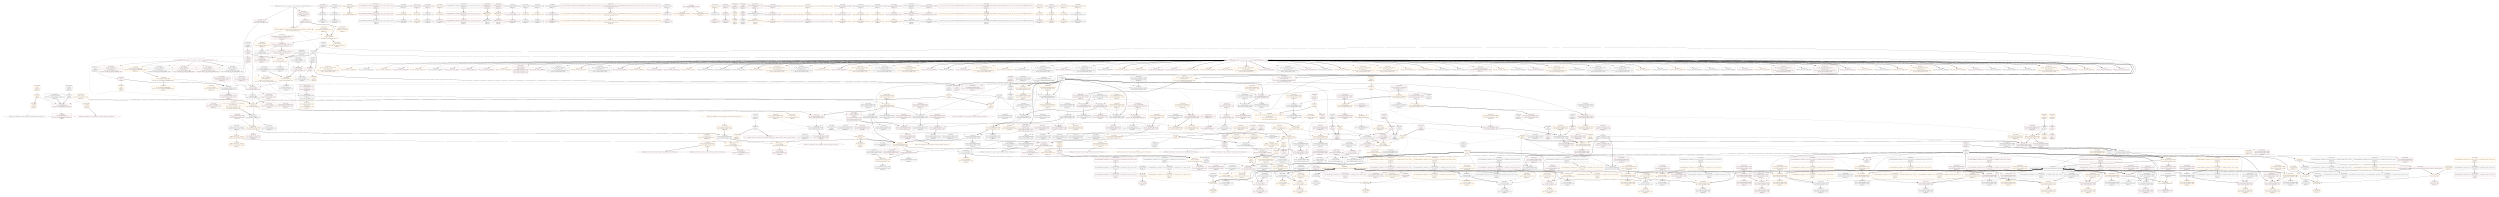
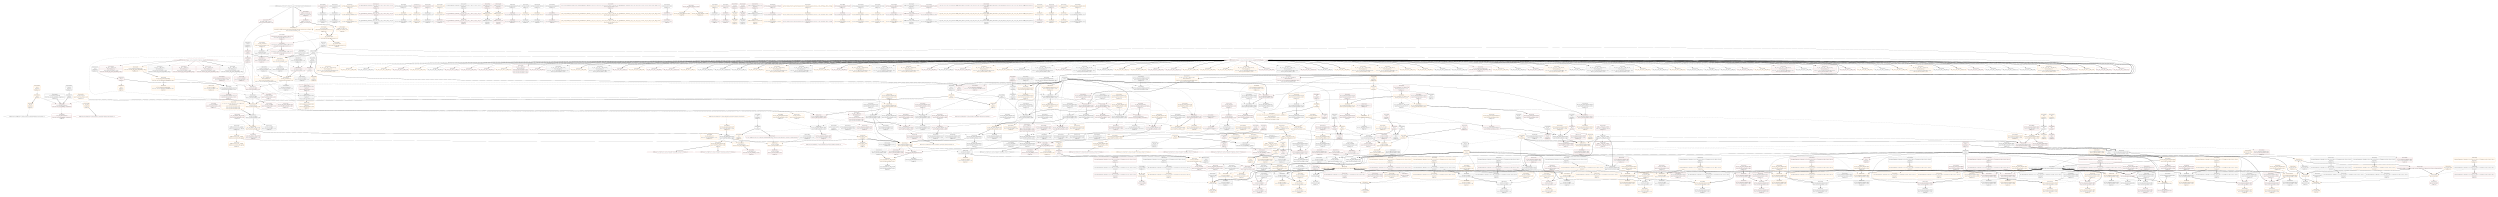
node "CE0x517e820": added
